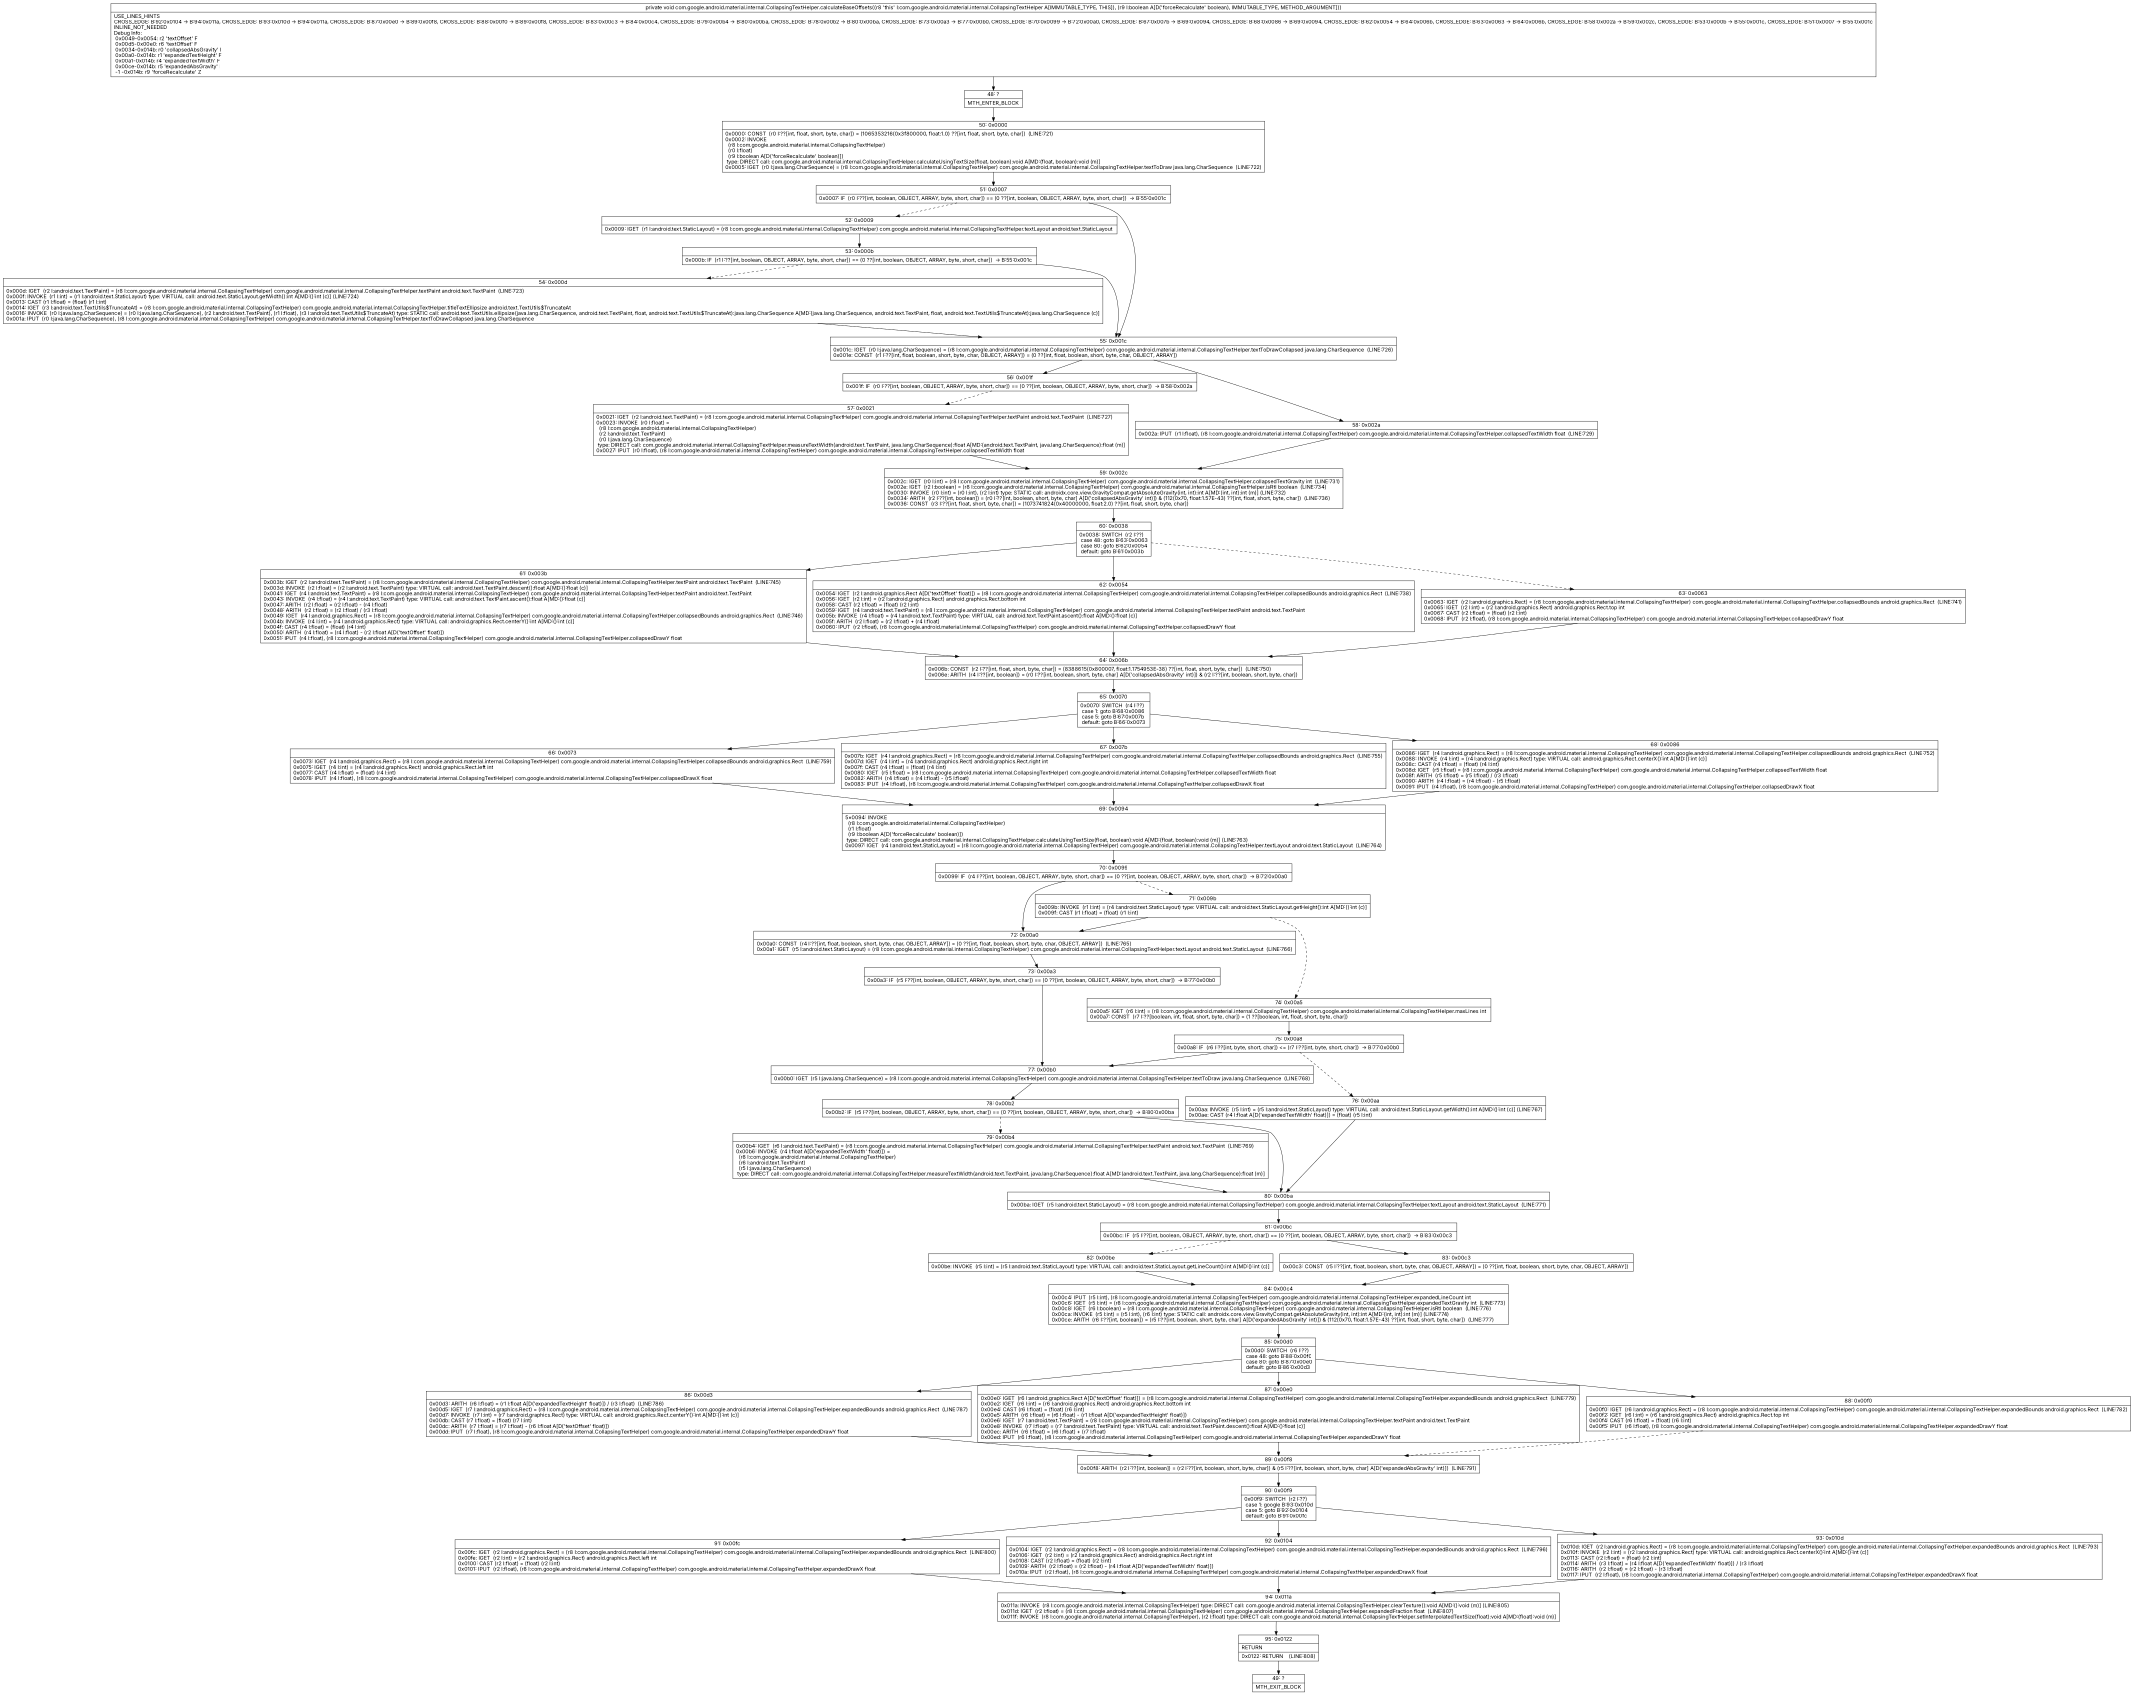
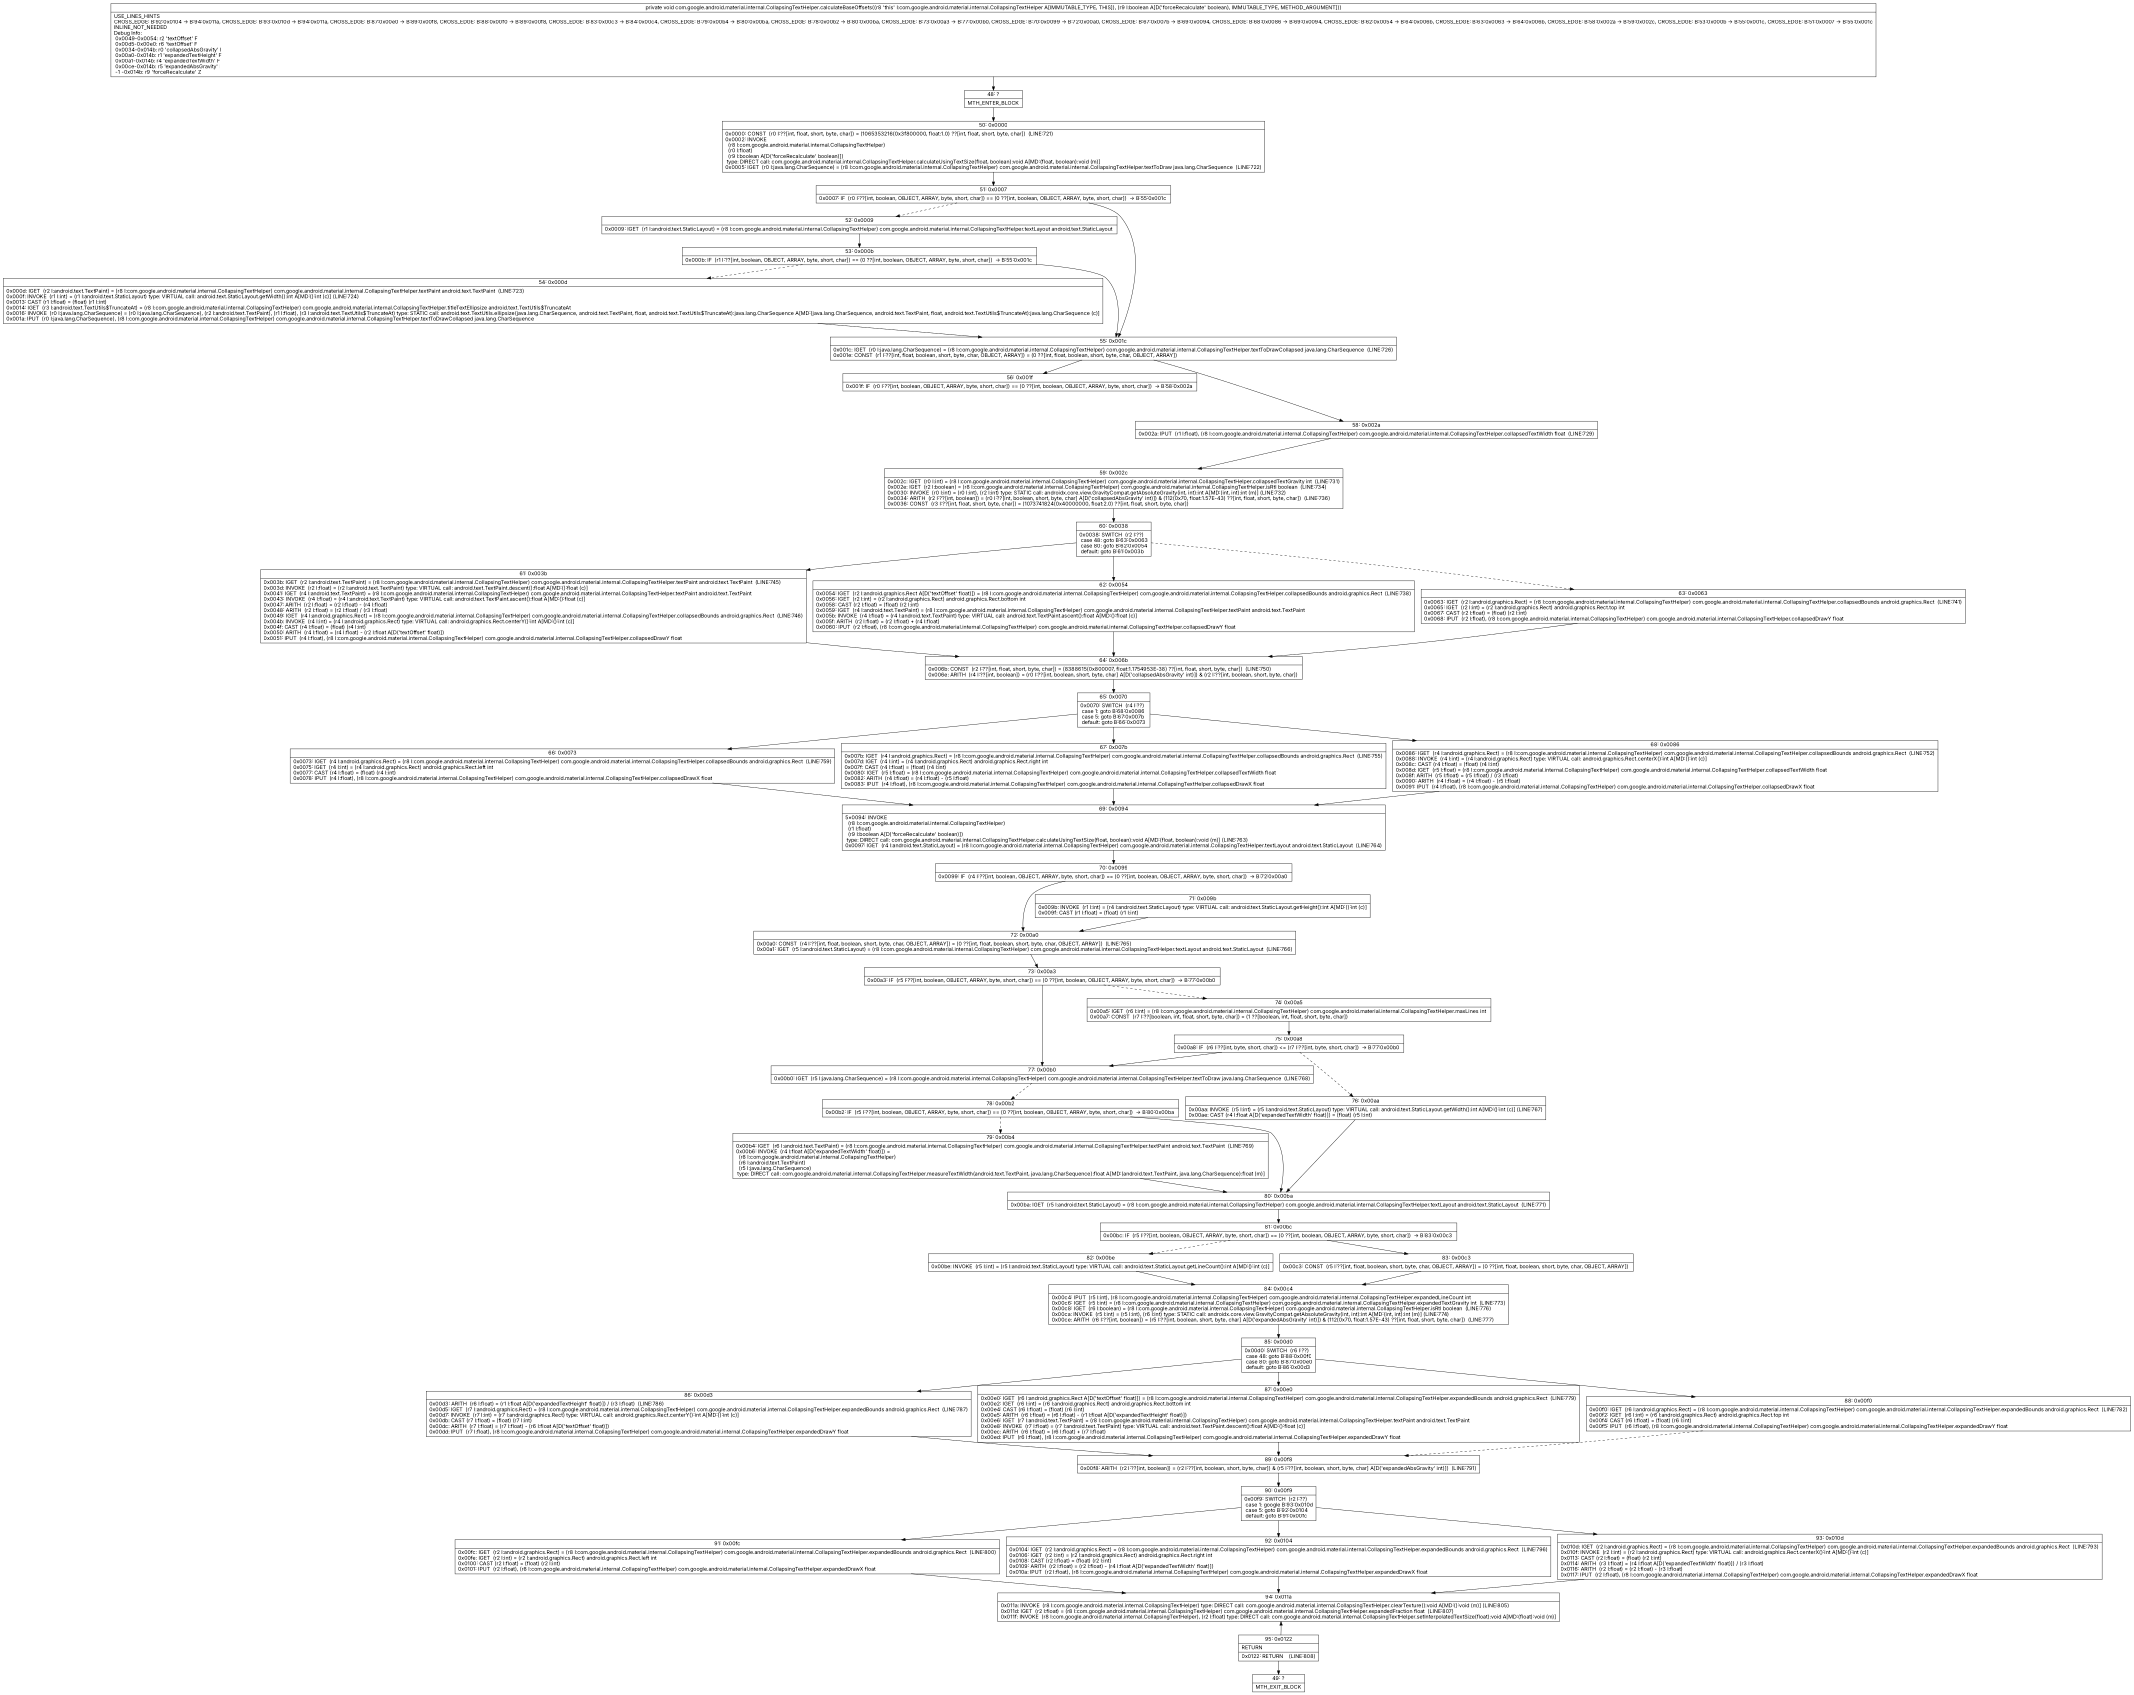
node "57: 0x0021": removed
edge "70: 0x0099" -> "71: 0x009b": removed
edge "71: 0x009b" -> "74: 0x00a5": now "73: 0x00a3" -> "74: 0x00a5"
edge "77: 0x00b0" -> "78: 0x00b2": style solid -> dashed
edge "94: 0x011a" -> "95: 0x0122": reversed
